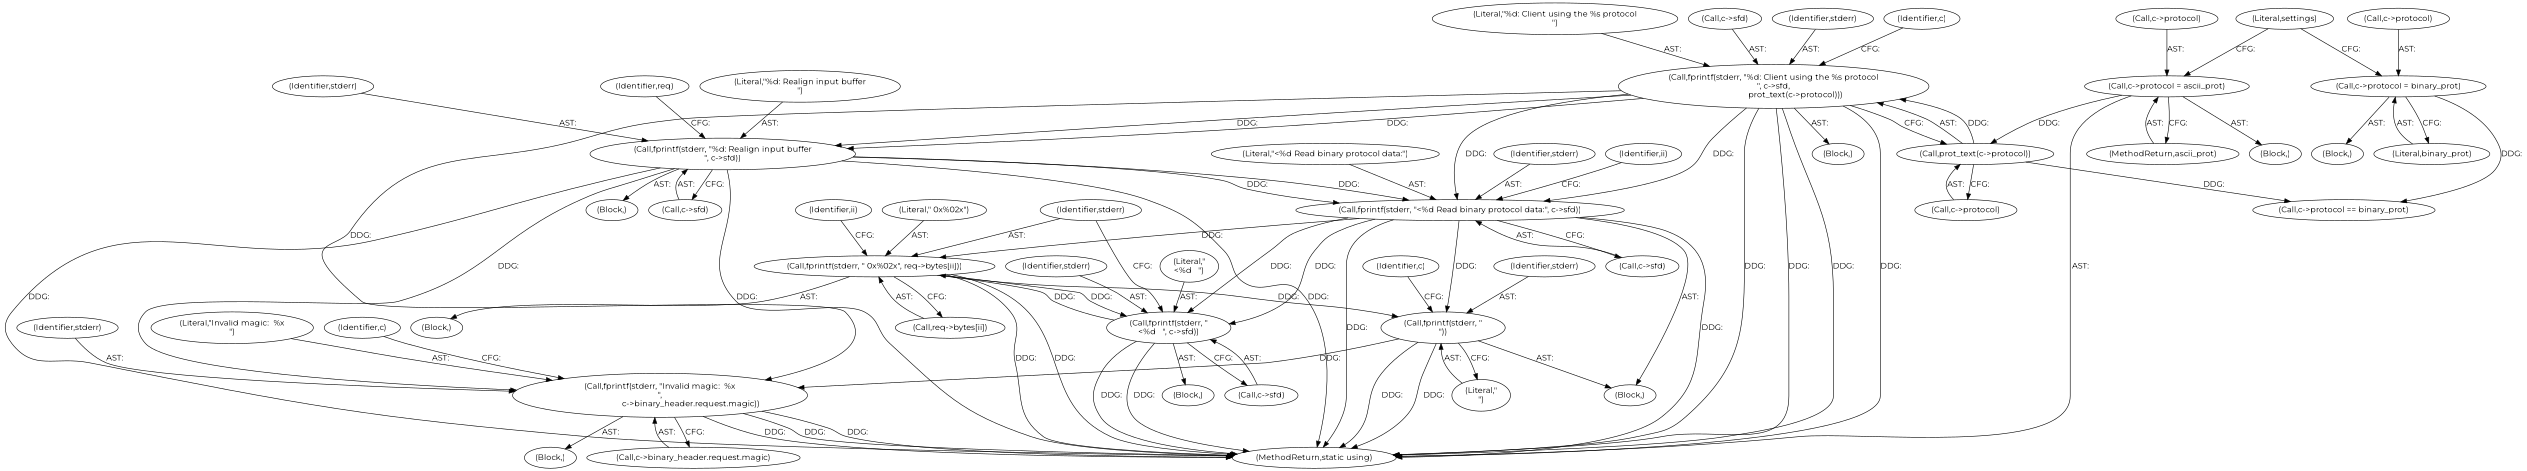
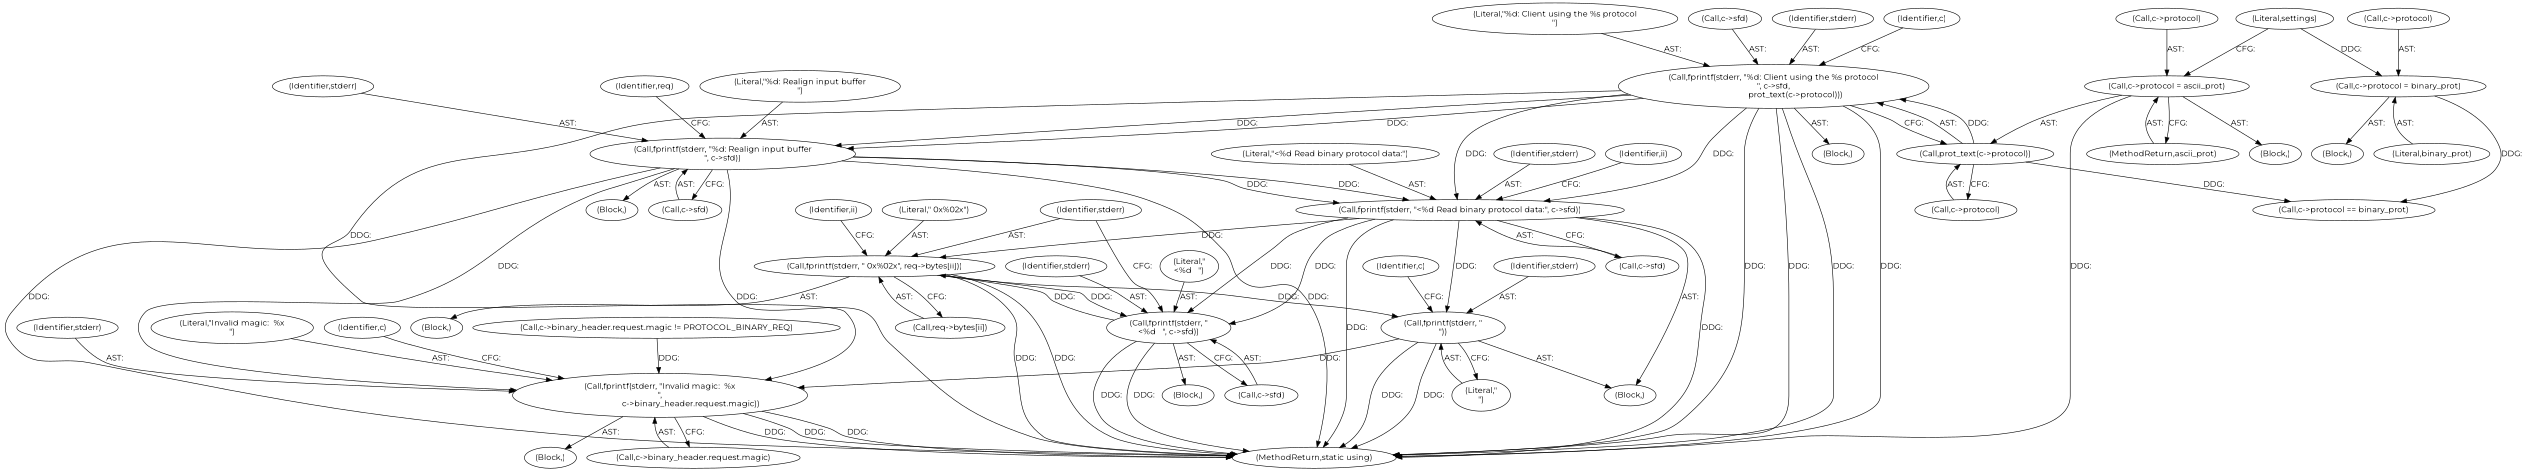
edge "(Literal,settings)" -> "(Call,c->protocol = binary_prot)": label "CFG: " -> "DDG: "
edge "(Call,c->protocol = binary_prot)" -> "(Literal,binary_prot)": removed, label "CFG:"
edge "(Call,c->protocol = ascii_prot)" -> "(Call,prot_text(c->protocol))": label "DDG: " -> "AST: "
edge "(Call,c->protocol = ascii_prot)" -> "(MethodReturn,static using)": label "AST: " -> "DDG: "
node "(Call,c->binary_header.request.magic != PROTOCOL_BINARY_REQ)": added
